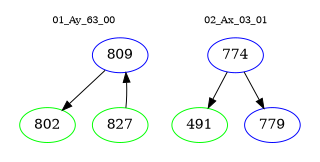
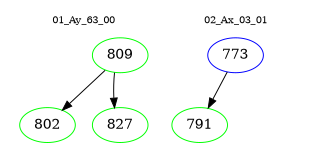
node "809": color blue -> green
node "774": label "774" -> "773"
edge "827" -> "809": reversed
node "491": label "491" -> "791"
node "779": removed
